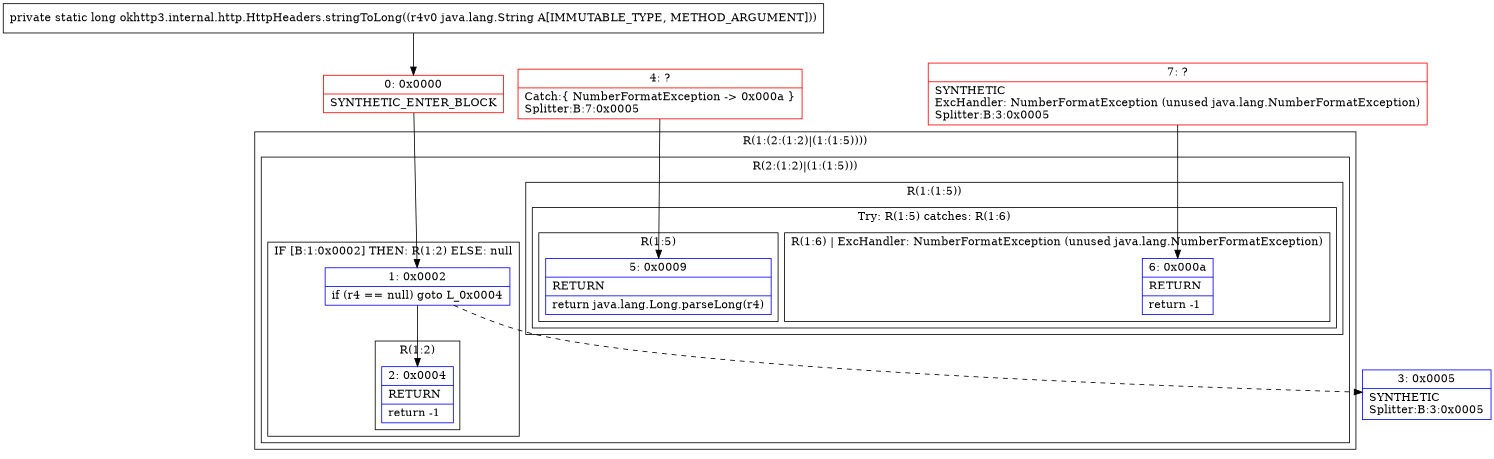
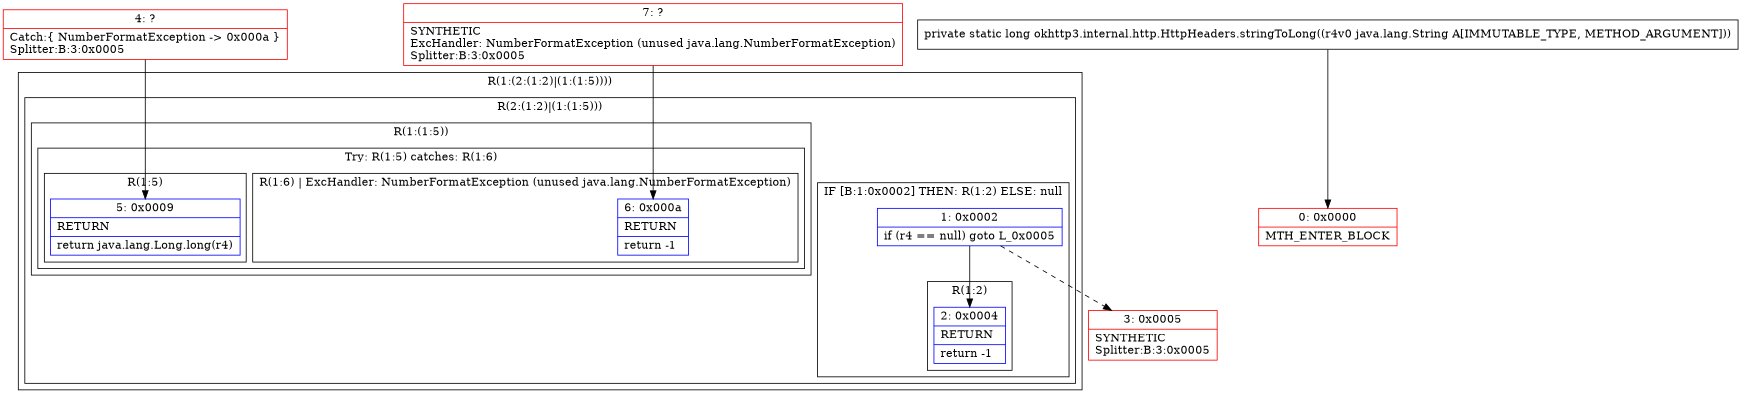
node "0: 0x0000": text "SYNTHETIC_ENTER_BLOCK" -> "MTH_ENTER_BLOCK"
node "4: ?": text "Splitter:B:7:0x0005" -> "Splitter:B:3:0x0005"
edge "0: 0x0000" -> "1: 0x0002": removed
node "1: 0x0002": text "if (r4 == null) goto L_0x0004" -> "if (r4 == null) goto L_0x0005"
node "5: 0x0009": text "return java.lang.Long.parseLong(r4)" -> "return java.lang.Long.long(r4)"
node "3: 0x0005": color blue -> red
